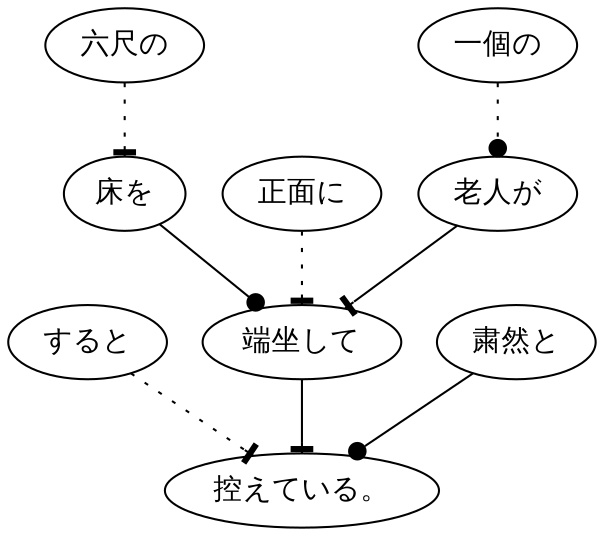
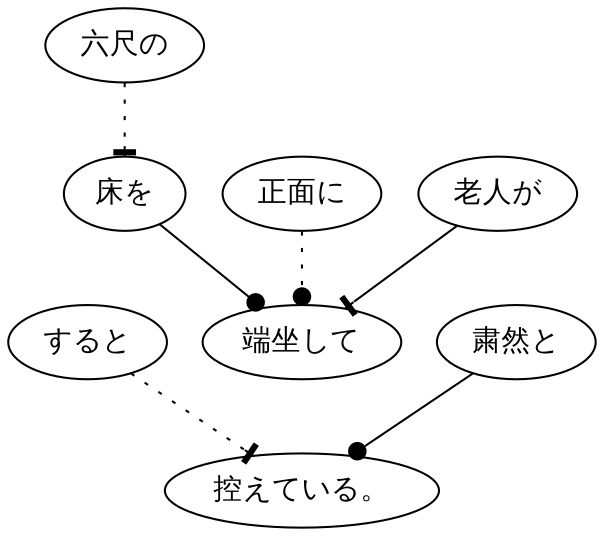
node "一個の": removed
edge "正面に" -> "端坐して": arrowhead tee -> dot
edge "端坐して" -> "控えている。": removed
